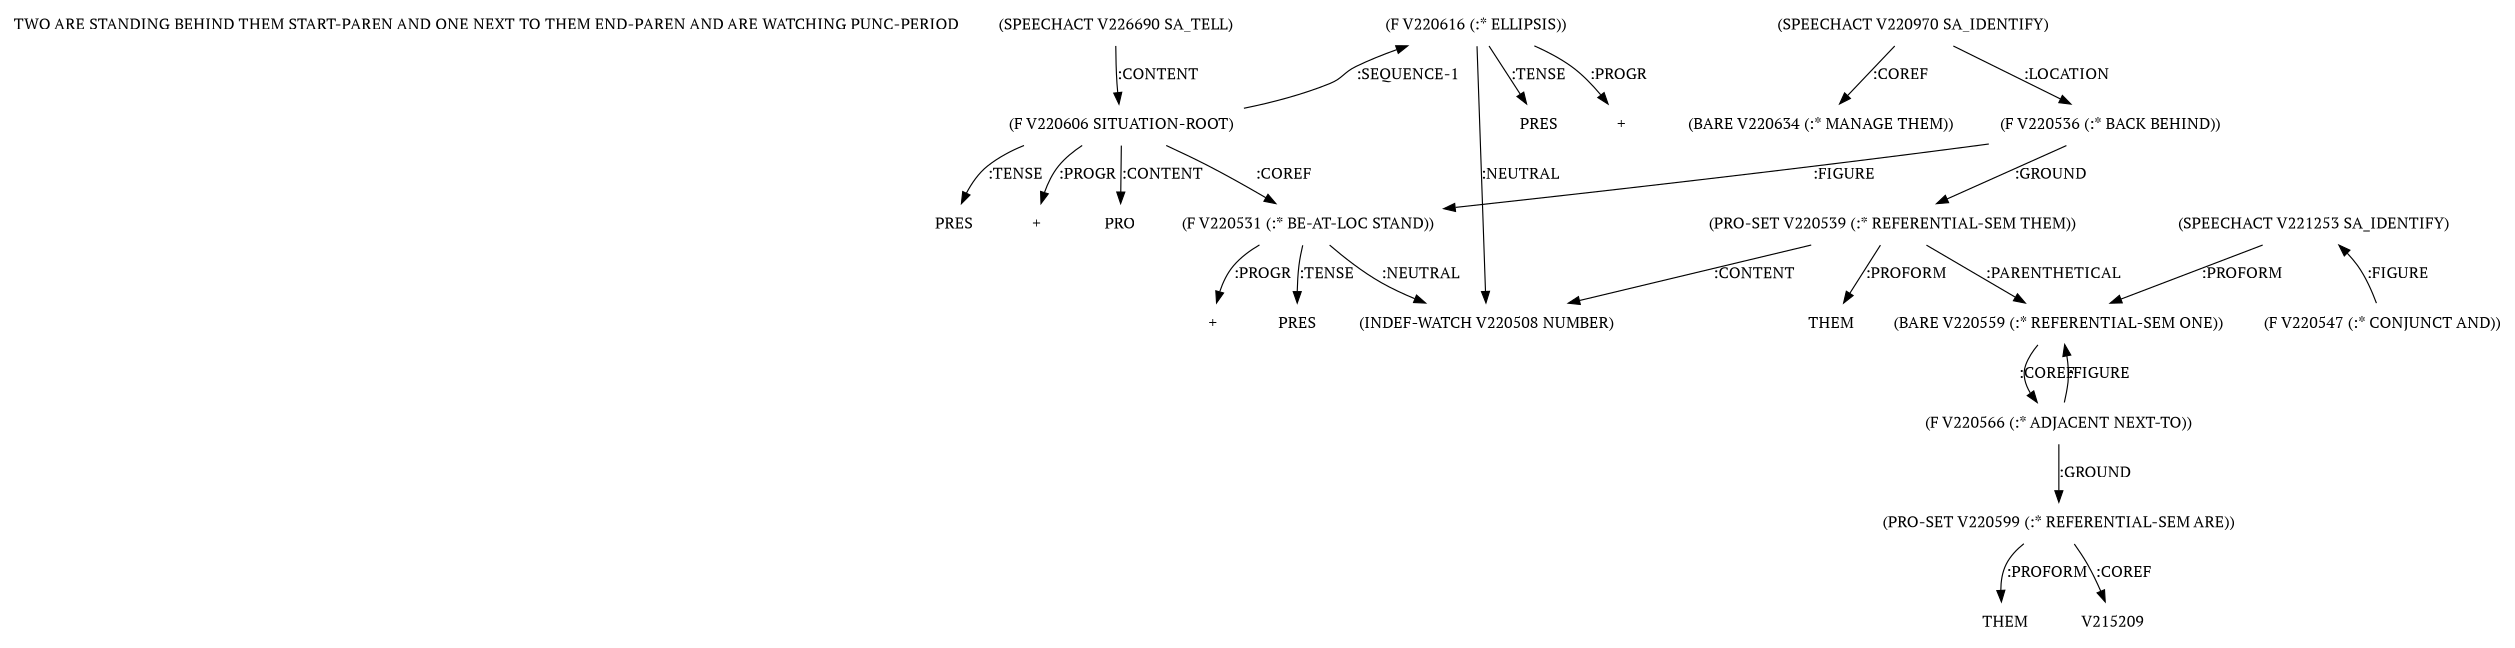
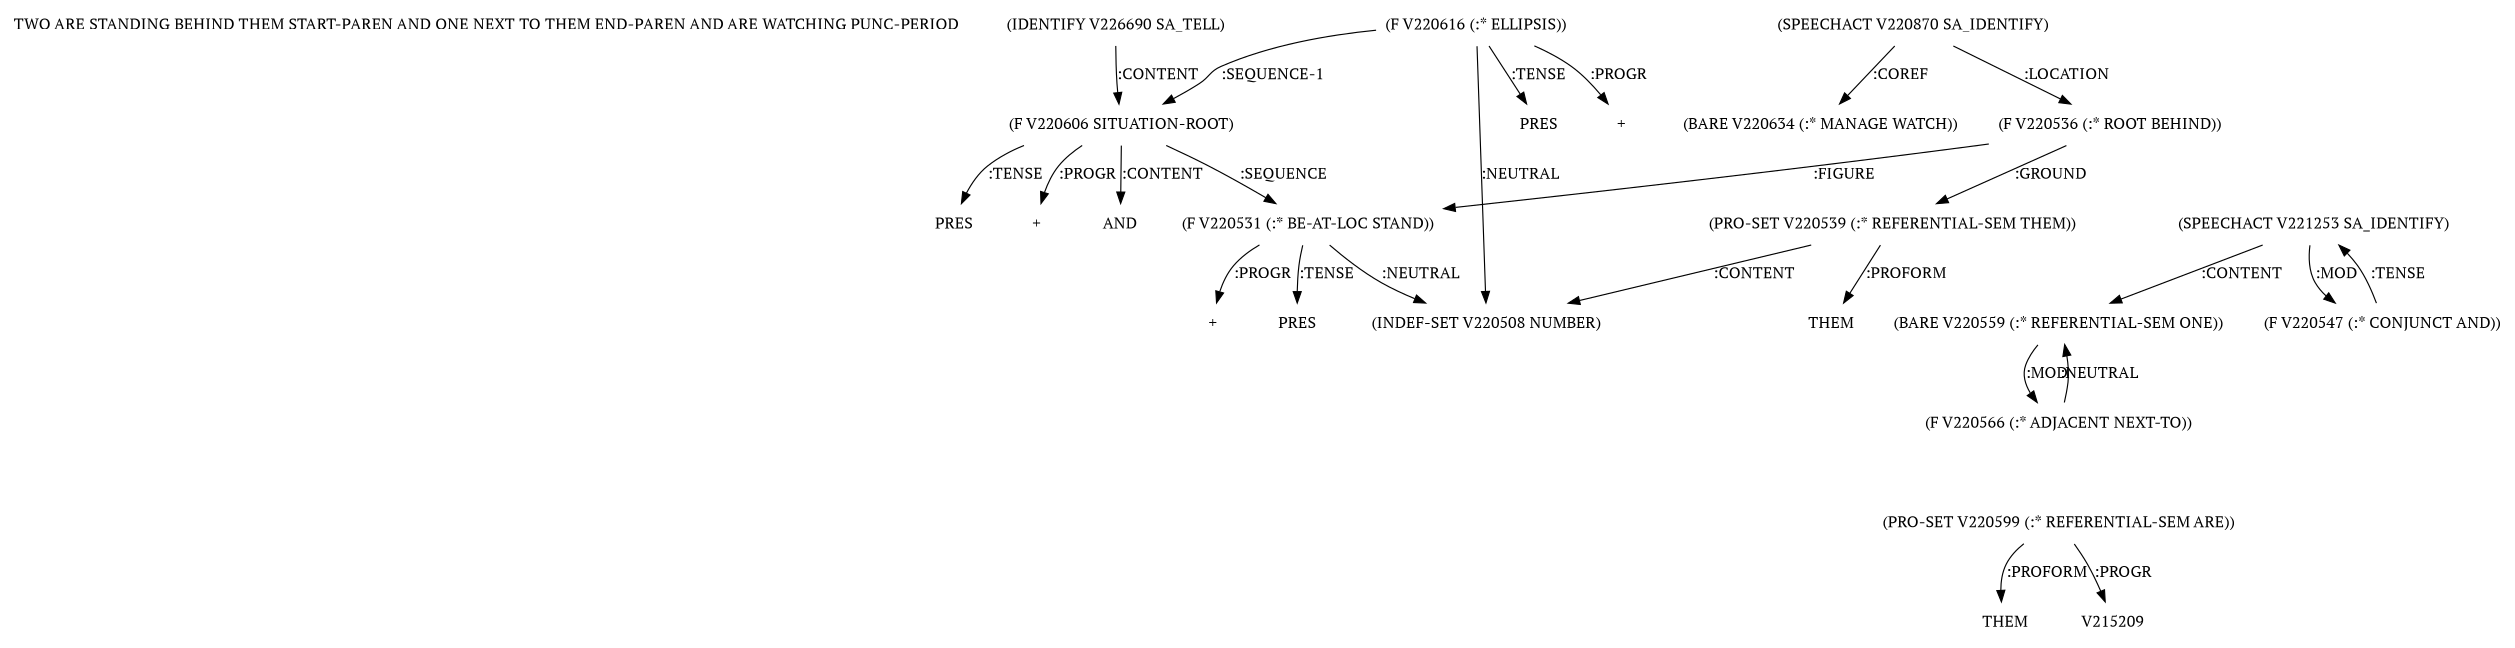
node "(SPEECHACT V226690 SA_TELL)": label "(SPEECHACT V226690 SA_TELL)" -> "(IDENTIFY V226690 SA_TELL)"
node "(SPEECHACT V220970 SA_IDENTIFY)": label "(SPEECHACT V220970 SA_IDENTIFY)" -> "(SPEECHACT V220870 SA_IDENTIFY)"
edge "(F V220606 SITUATION-ROOT)" -> "(F V220616 (:* ELLIPSIS))": reversed
node "(BARE V220634 (:* MANAGE THEM))": label "(BARE V220634 (:* MANAGE THEM))" -> "(BARE V220634 (:* MANAGE WATCH))"
node "(F V220536 (:* BACK BEHIND))": label "(F V220536 (:* BACK BEHIND))" -> "(F V220536 (:* ROOT BEHIND))"
edge "(F V220606 SITUATION-ROOT)" -> "(F V220531 (:* BE-AT-LOC STAND))": label ":COREF" -> ":SEQUENCE"
node "PRO": label "PRO" -> "AND"
edge "(PRO-SET V220539 (:* REFERENTIAL-SEM THEM))" -> "(BARE V220559 (:* REFERENTIAL-SEM ONE))": removed, label ":PARENTHETICAL"
edge "(SPEECHACT V221253 SA_IDENTIFY)" -> "(F V220547 (:* CONJUNCT AND))": added, label ":MOD"
edge "(SPEECHACT V221253 SA_IDENTIFY)" -> "(BARE V220559 (:* REFERENTIAL-SEM ONE))": label ":PROFORM" -> ":CONTENT"
edge "(F V220547 (:* CONJUNCT AND))" -> "(SPEECHACT V221253 SA_IDENTIFY)": label ":FIGURE" -> ":TENSE"
node "(INDEF-WATCH V220508 NUMBER)": label "(INDEF-WATCH V220508 NUMBER)" -> "(INDEF-SET V220508 NUMBER)"
edge "(BARE V220559 (:* REFERENTIAL-SEM ONE))" -> "(F V220566 (:* ADJACENT NEXT-TO))": label ":COREF" -> ":MOD"
edge "(F V220566 (:* ADJACENT NEXT-TO))" -> "(BARE V220559 (:* REFERENTIAL-SEM ONE))": label ":FIGURE" -> ":NEUTRAL"
edge "(F V220566 (:* ADJACENT NEXT-TO))" -> "(PRO-SET V220599 (:* REFERENTIAL-SEM ARE))": removed, label ":GROUND"
edge "(PRO-SET V220599 (:* REFERENTIAL-SEM ARE))" -> "V215209": label ":COREF" -> ":PROGR"
